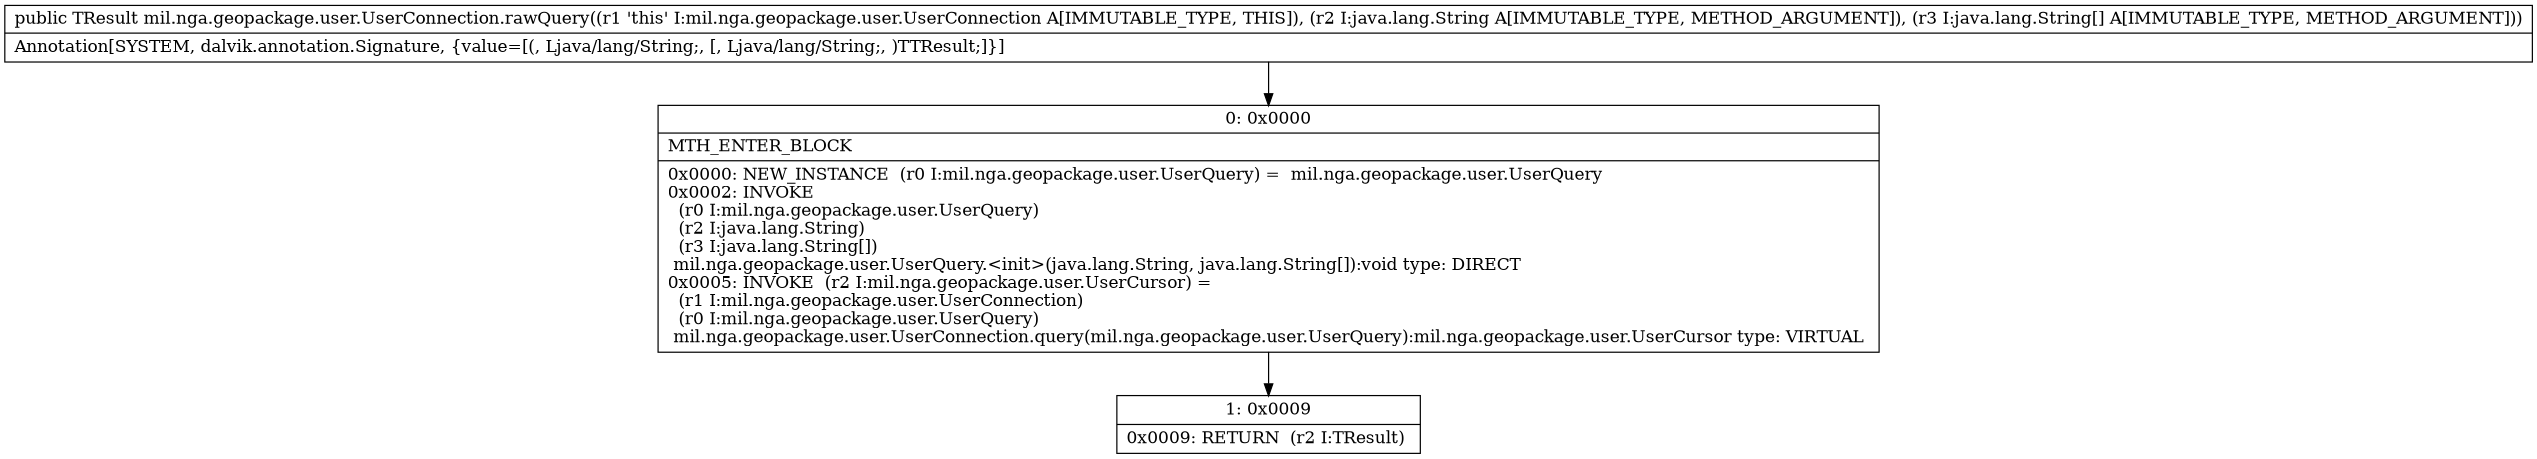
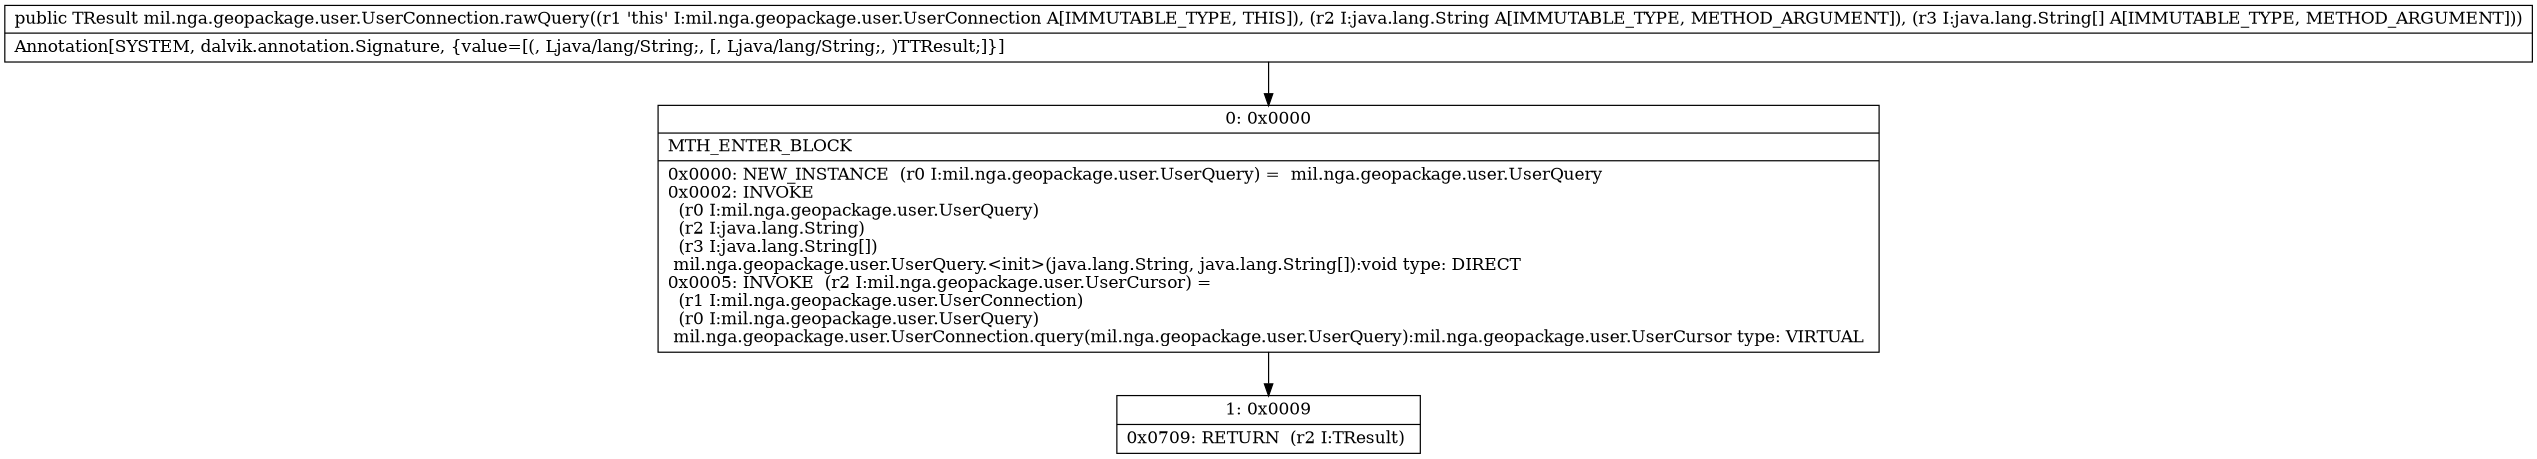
node "1: 0x0009": text "0x0009: RETURN  (r2 I:TResult)" -> "0x0709: RETURN  (r2 I:TResult)"
